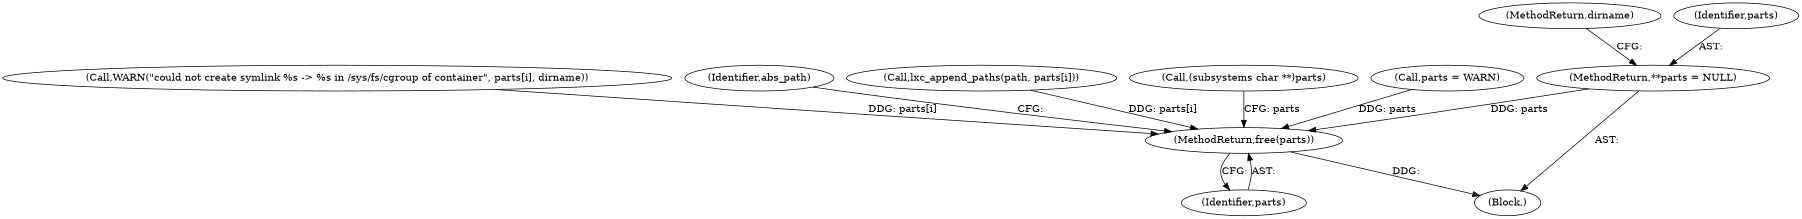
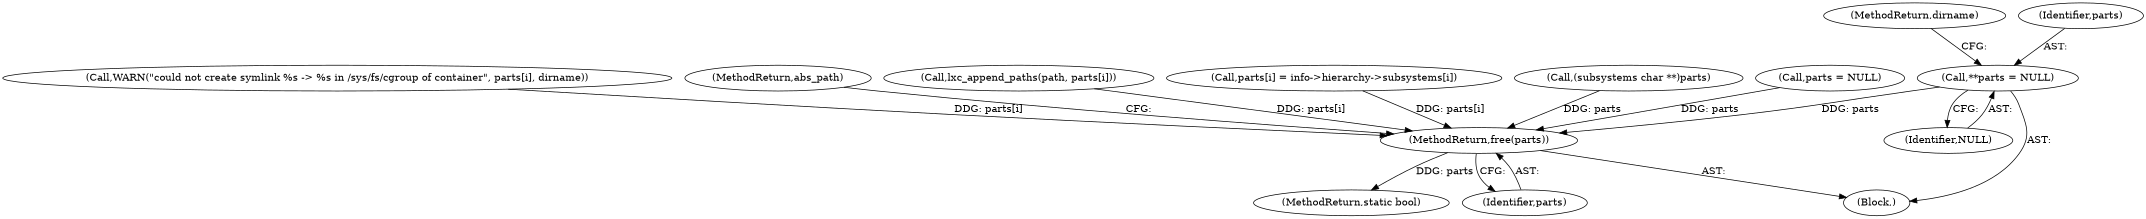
node "(Identifier,abs_path)": label "(Identifier,abs_path)" -> "(MethodReturn,abs_path)"
node "(Call,parts[i] = info->hierarchy->subsystems[i])": added
node "(Call,parts = WARN)": label "(Call,parts = WARN)" -> "(Call,parts = NULL)"
node "(MethodReturn,**parts = NULL)": label "(MethodReturn,**parts = NULL)" -> "(Call,**parts = NULL)"
edge "(Call,(subsystems char **)parts)" -> "(MethodReturn,free(parts))": label "CFG: parts" -> "DDG: parts"
node "(Identifier,NULL)": added
edge "(MethodReturn,free(parts))" -> "(Block,)": label "DDG: " -> "AST: "
node "(MethodReturn,static bool)": added
